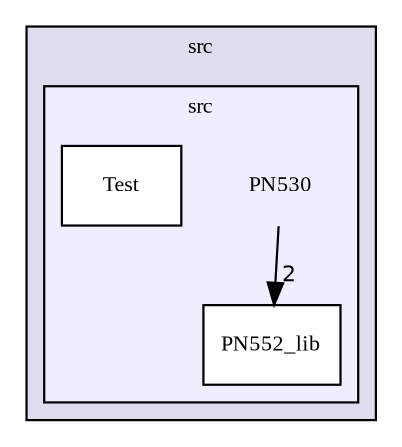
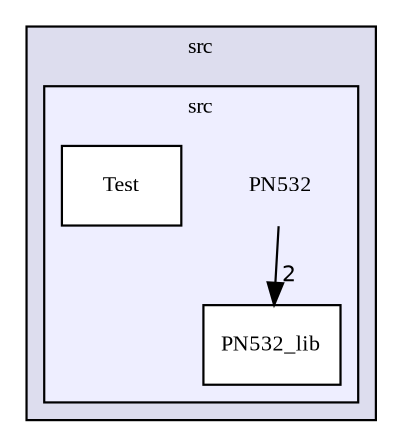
node "PN530": label "PN530" -> "PN532"
node "PN552_lib": label "PN552_lib" -> "PN532_lib"
